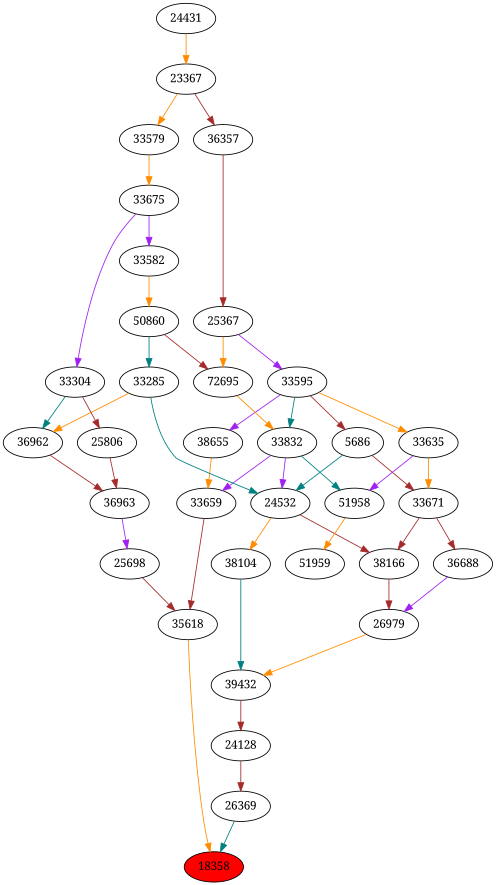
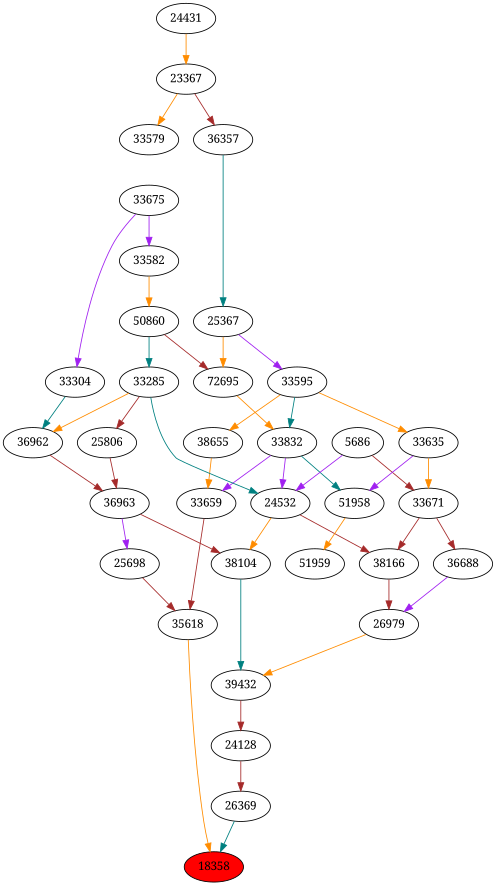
edge "33579" -> "33675": removed
edge "36357" -> "25367": color brown -> teal
edge "33304" -> "25806": now "33285" -> "25806"
edge "33595" -> "38655": color purple -> darkorange
edge "33595" -> "5686": removed
edge "5686" -> "24532": color teal -> purple
edge "36963" -> "38104": added
